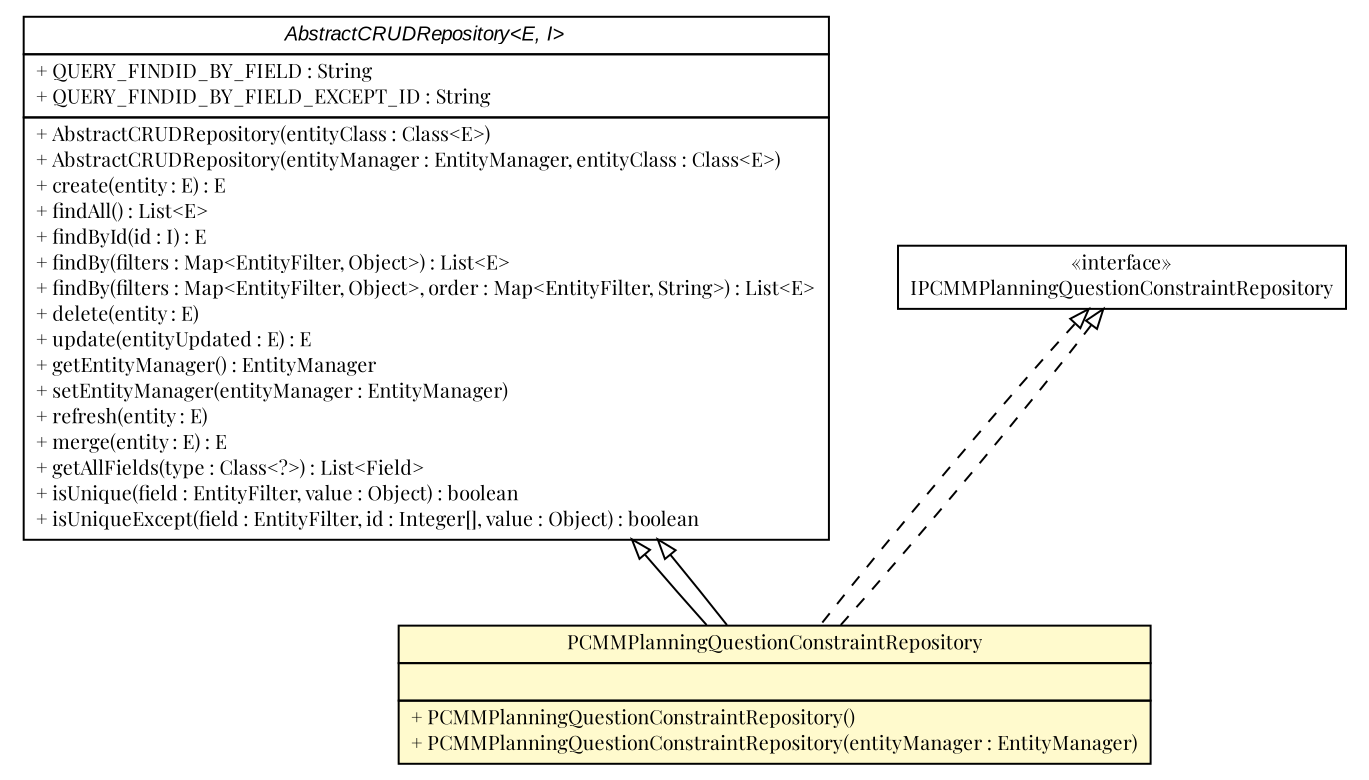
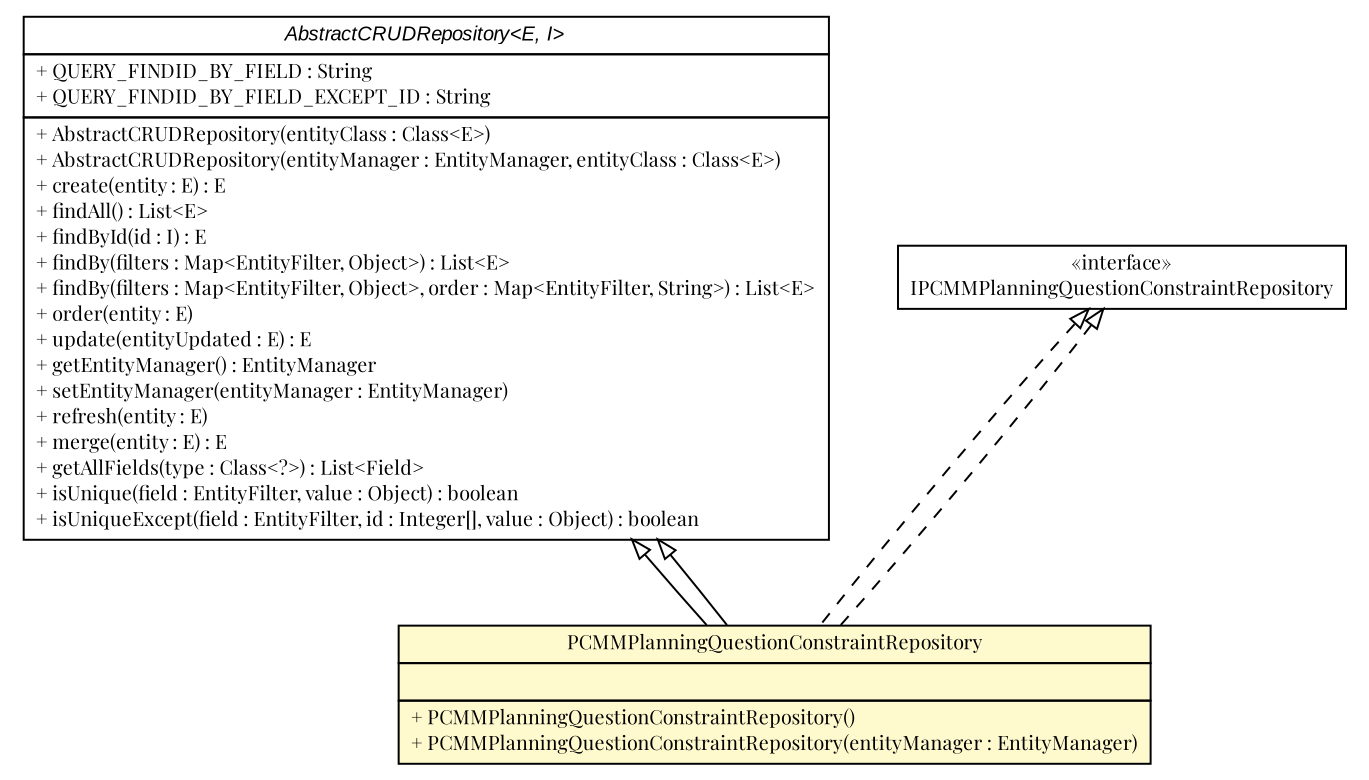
node "AbstractCRUDRepository<E, I>": text "+ delete(entity : E)" -> "+ order(entity : E)"
